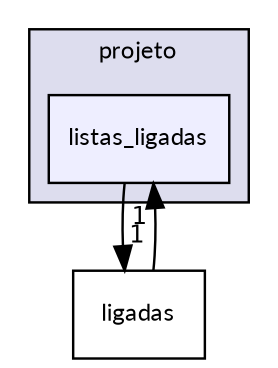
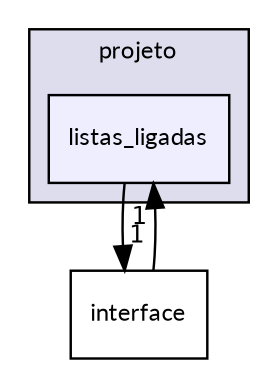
node "ligadas": label "ligadas" -> "interface"
